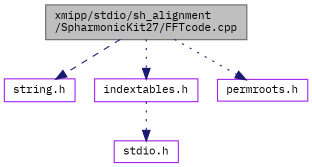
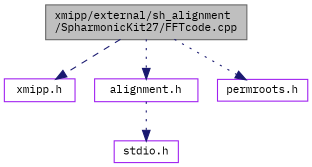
node "xmipp/stdio/sh_alignment /SpharmonicKit27/FFTcode.cpp": label "xmipp/stdio/sh_alignment /SpharmonicKit27/FFTcode.cpp" -> "xmipp/external/sh_alignment /SpharmonicKit27/FFTcode.cpp"
node "string.h": label "string.h" -> "xmipp.h"
node "indextables.h": label "indextables.h" -> "alignment.h"
